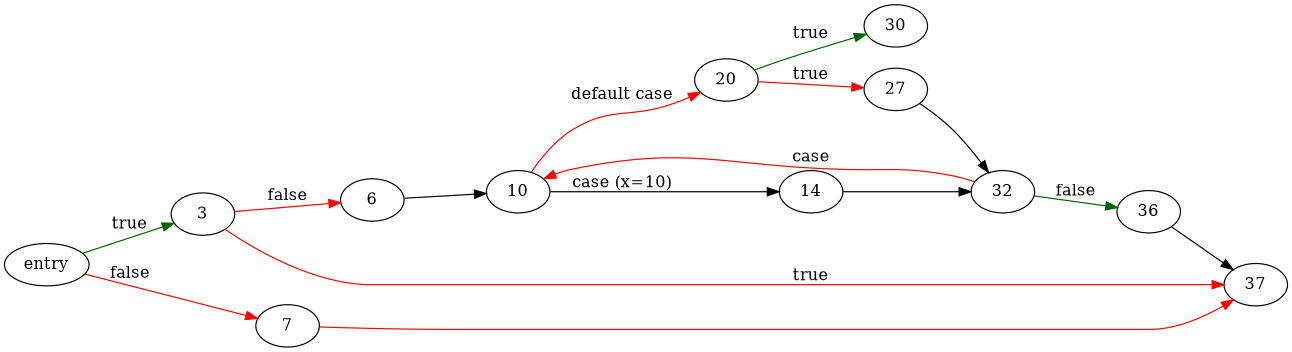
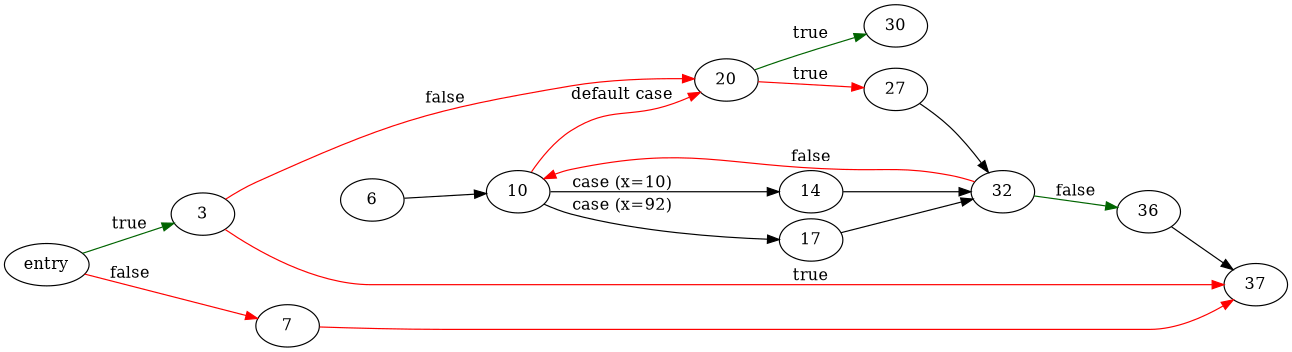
edge "32" -> "10": label "case" -> "false"
edge "3" -> "6": now "3" -> "20"
node "17": added
